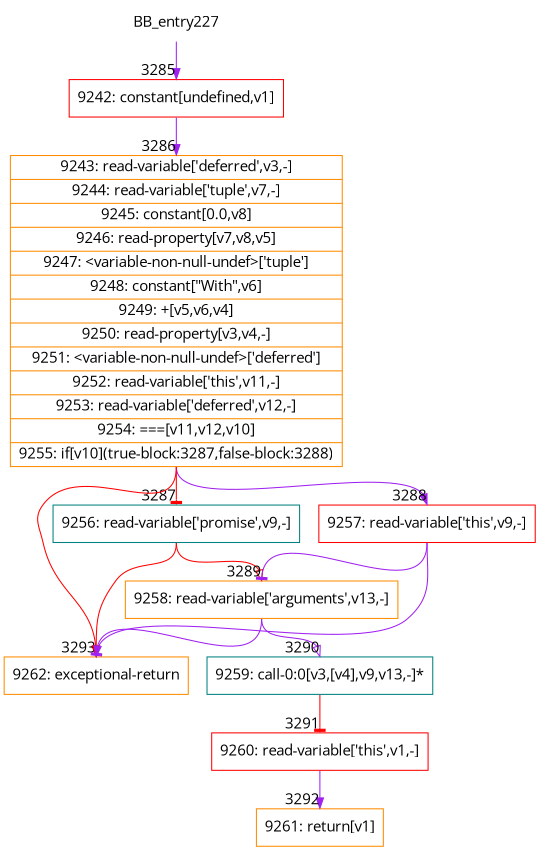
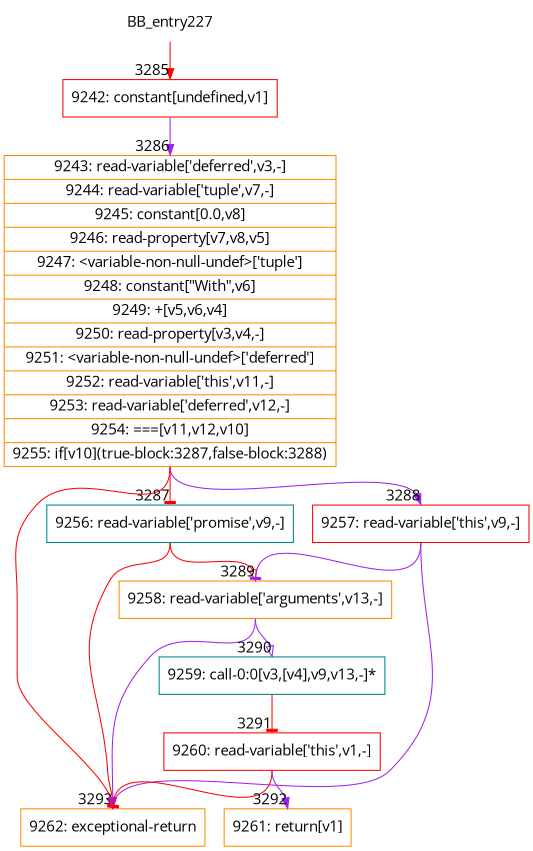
edge "BB_entry227" -> "9242: constant[undefined,v1]": color purple -> red
edge "9260: read-variable['this',v1,-]" -> "9262: exceptional-return": added
